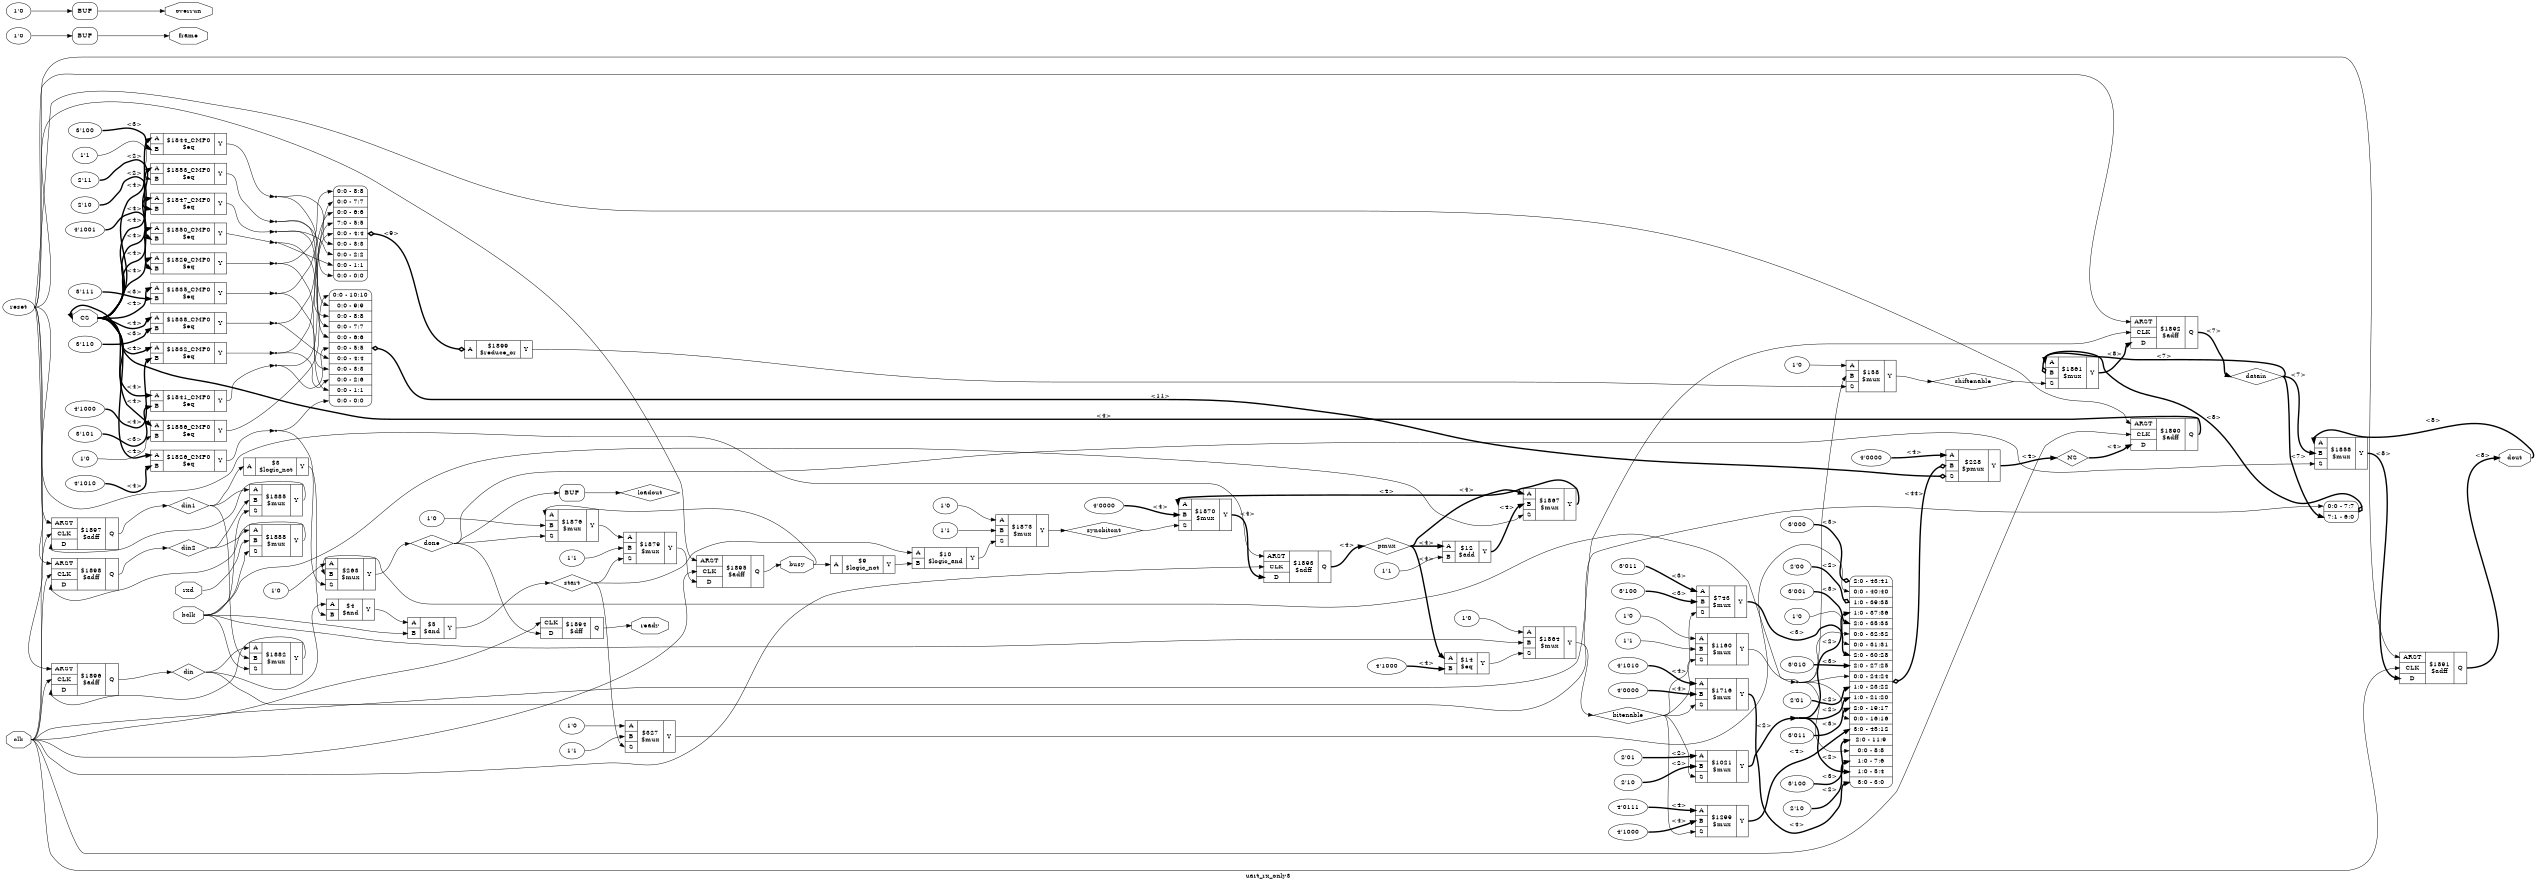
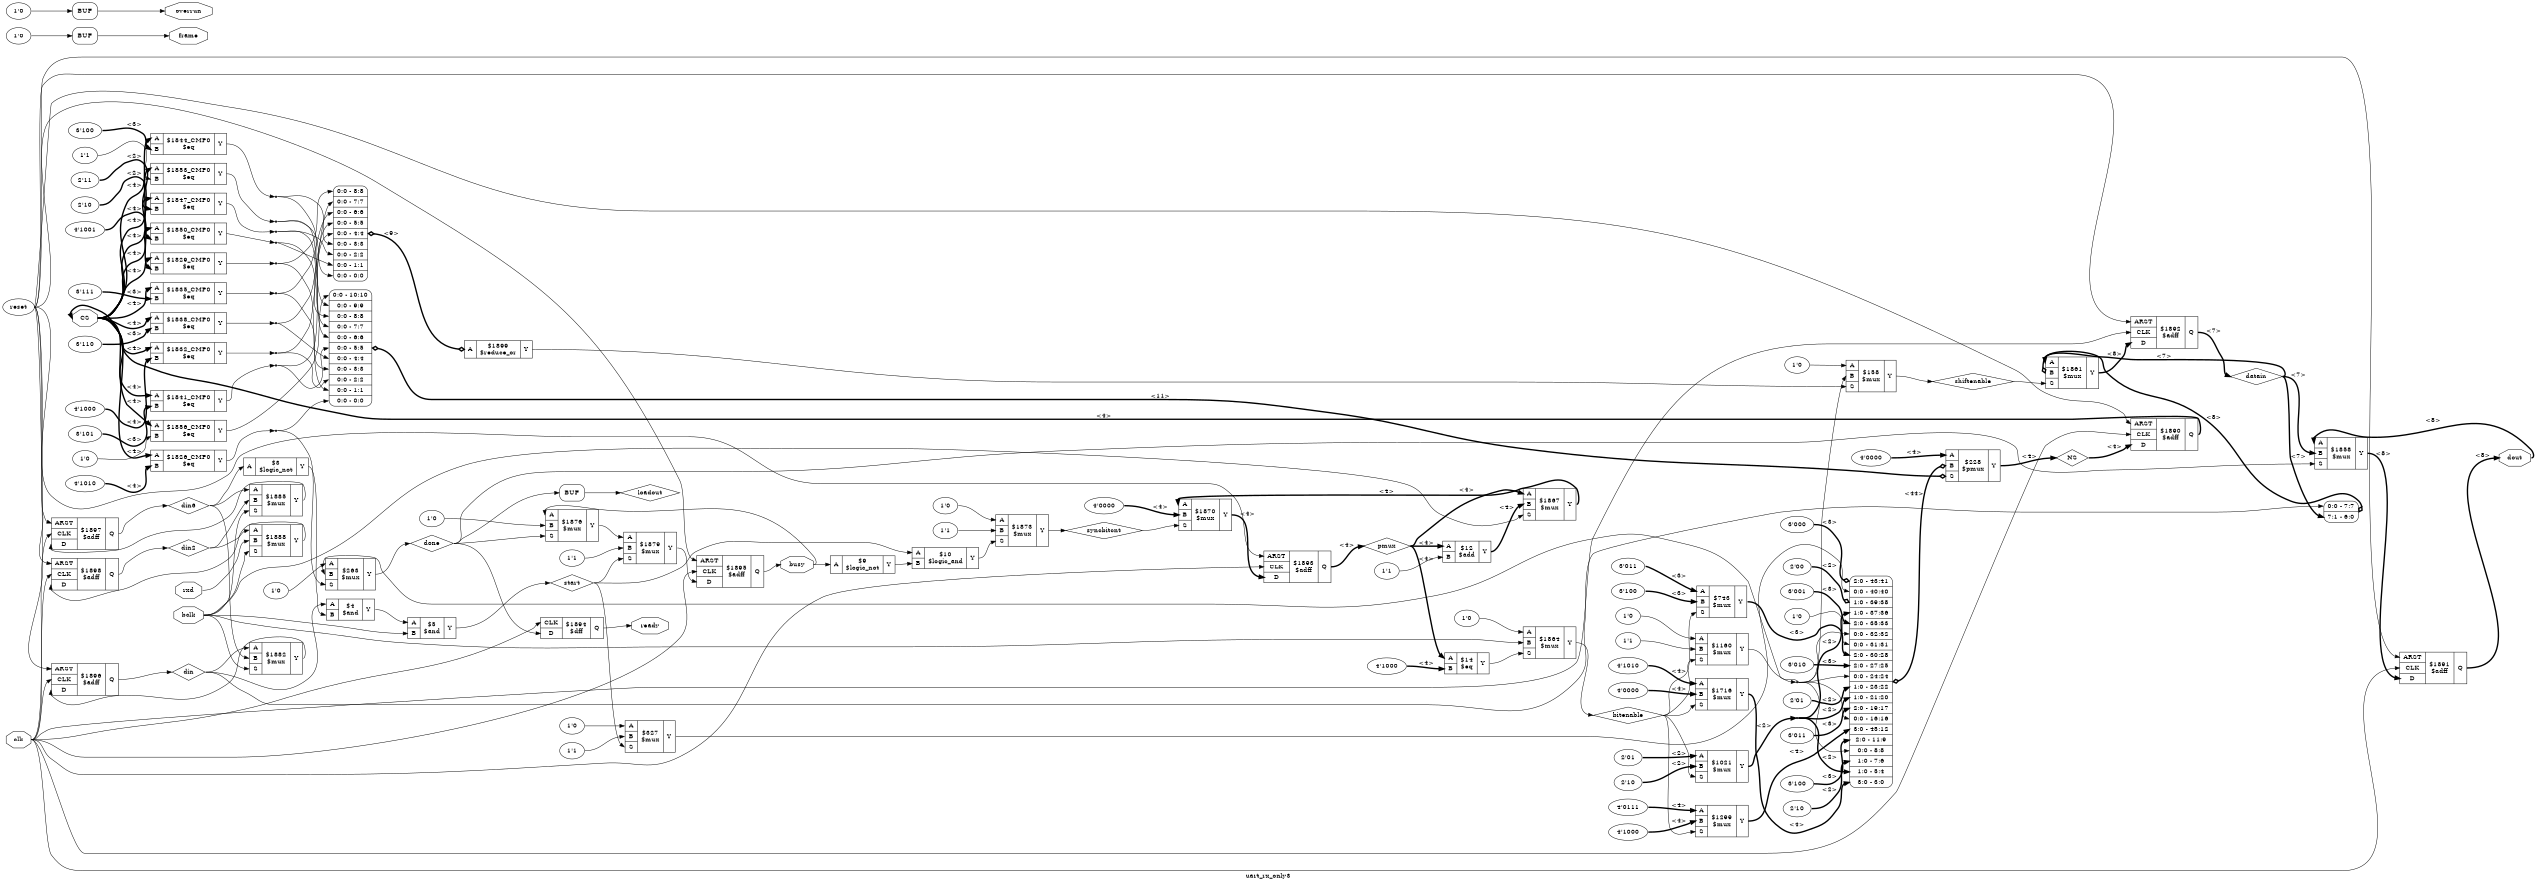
node "0:0 - 8:8": text "7:0 - 5:5" -> "0:0 - 5:5"
node "0:0 - 10:10": text "0:0 - 2:6" -> "0:0 - 2:2"
node "din1": label "din1" -> "din6"
